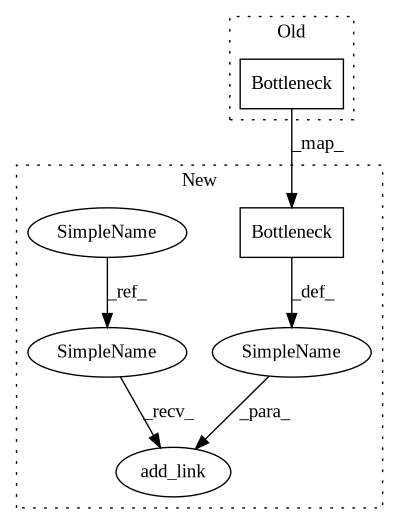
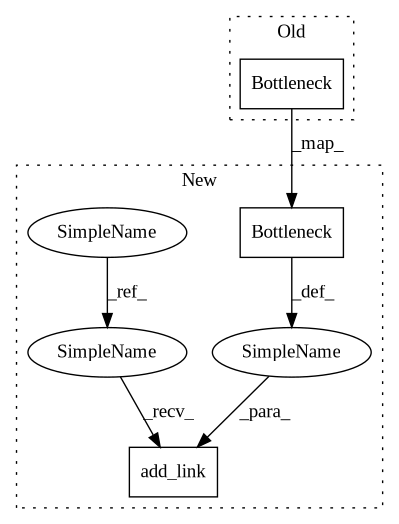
node "add_link": shape ellipse -> box
